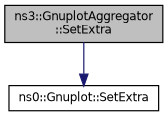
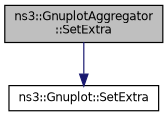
node "ns0::Gnuplot::SetExtra": label "ns0::Gnuplot::SetExtra" -> "ns3::Gnuplot::SetExtra"
